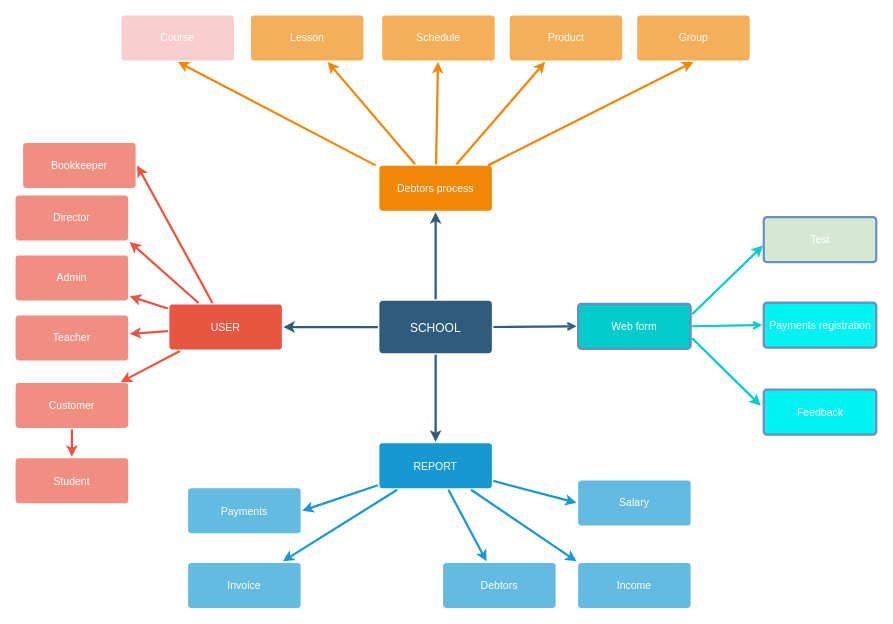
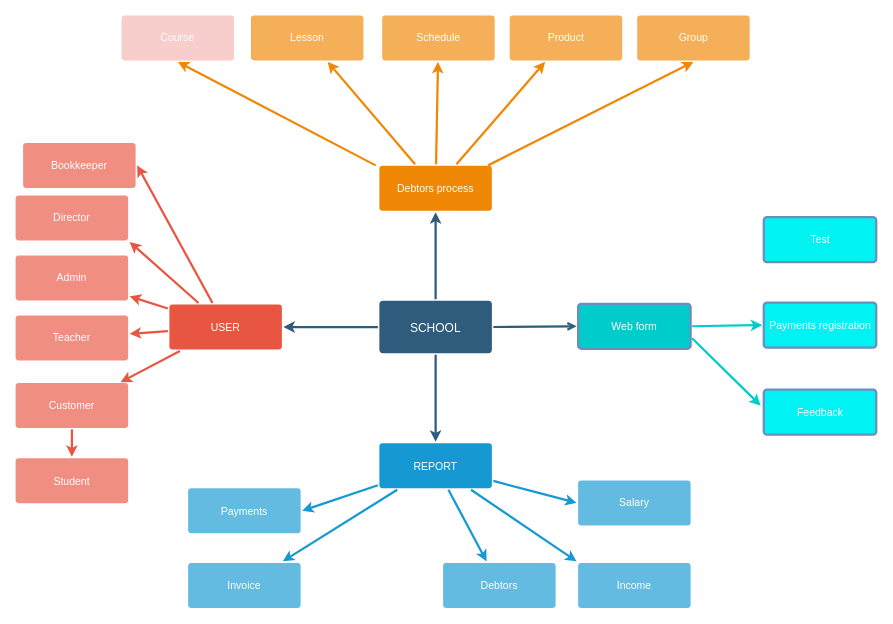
node "Test": fillcolor #d5e8d4 -> #00f2f2
edge "Web form" -> "Test": removed
edge "Web form" -> "Payments registration": arrowhead open -> classic
